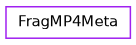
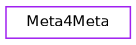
node "FragMP4Meta": label "FragMP4Meta" -> "Meta4Meta"
